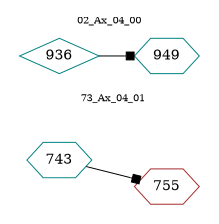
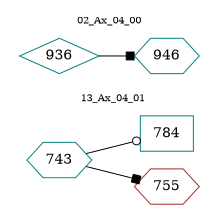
node "949": label "949" -> "946"
cluster "73_Ax_04_01": label "73_Ax_04_01" -> "13_Ax_04_01"
node "784": added
